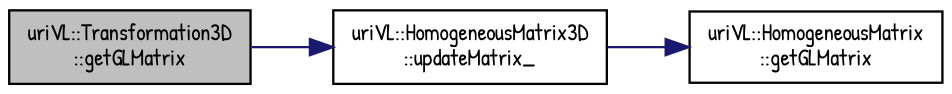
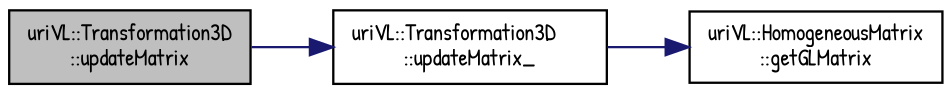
node "uriVL::Transformation3D ::getGLMatrix": label "uriVL::Transformation3D ::getGLMatrix" -> "uriVL::Transformation3D ::updateMatrix"
node "uriVL::HomogeneousMatrix3D ::updateMatrix_": label "uriVL::HomogeneousMatrix3D ::updateMatrix_" -> "uriVL::Transformation3D ::updateMatrix_"
